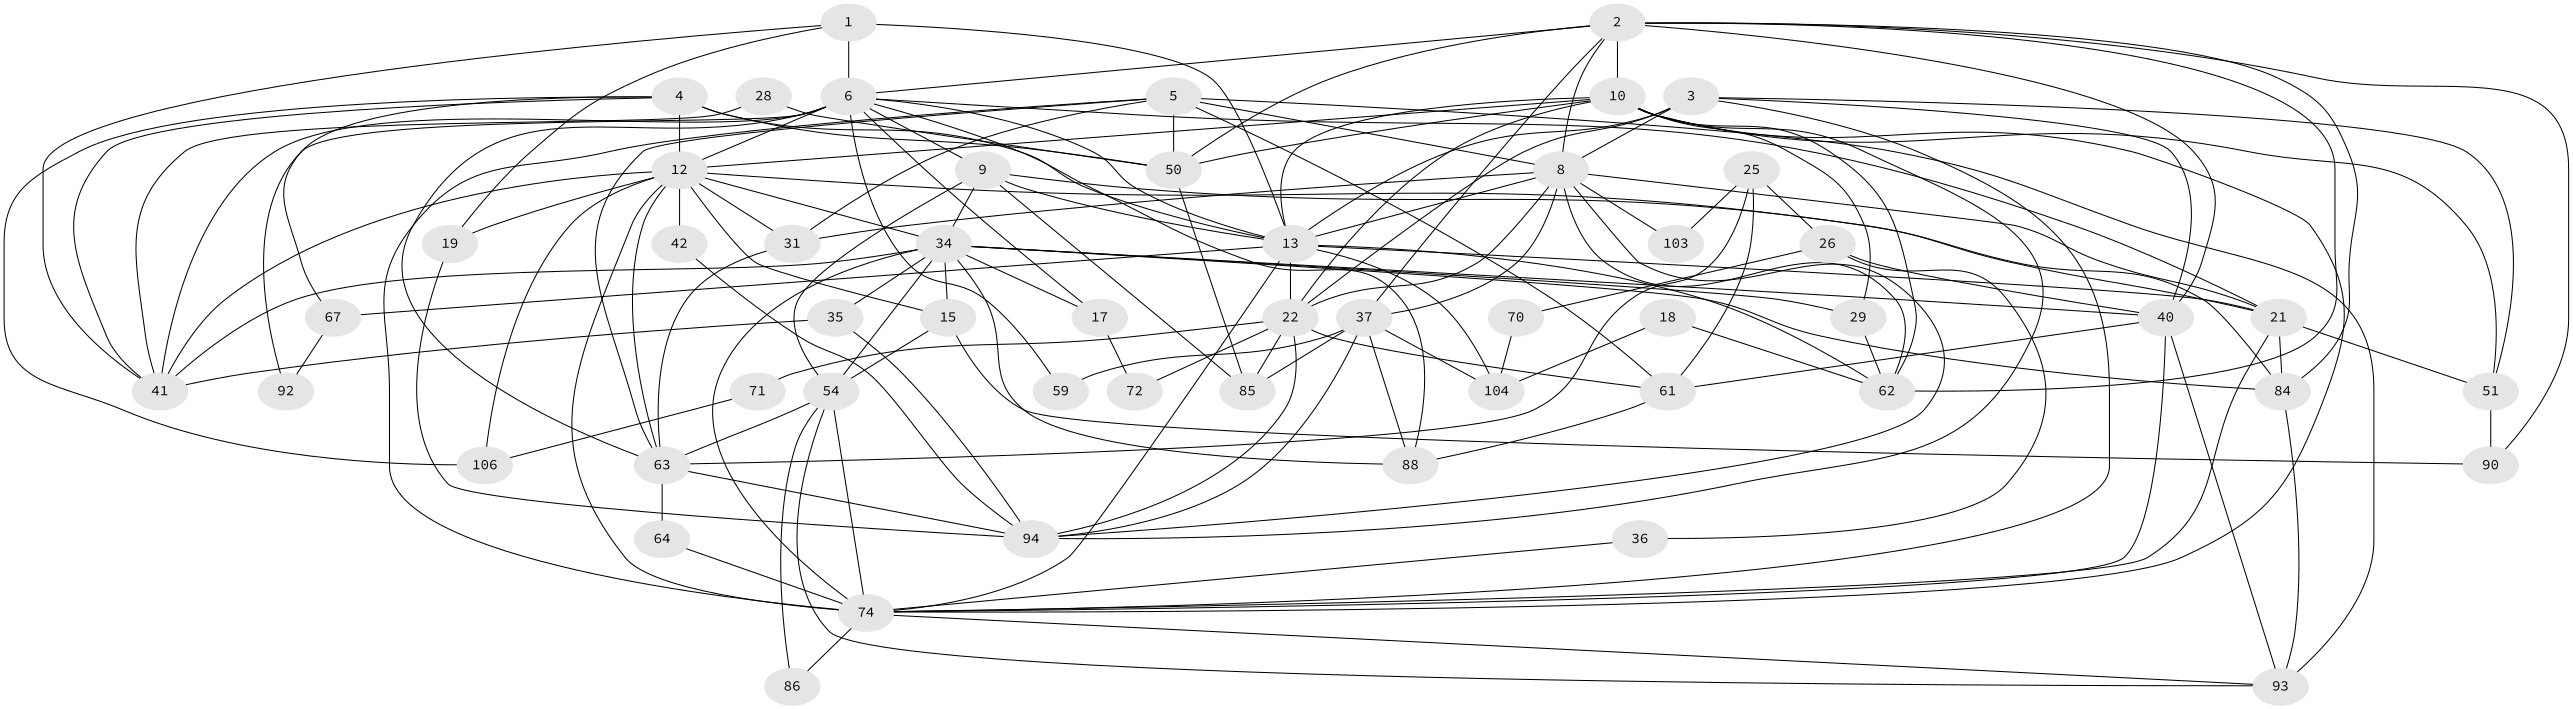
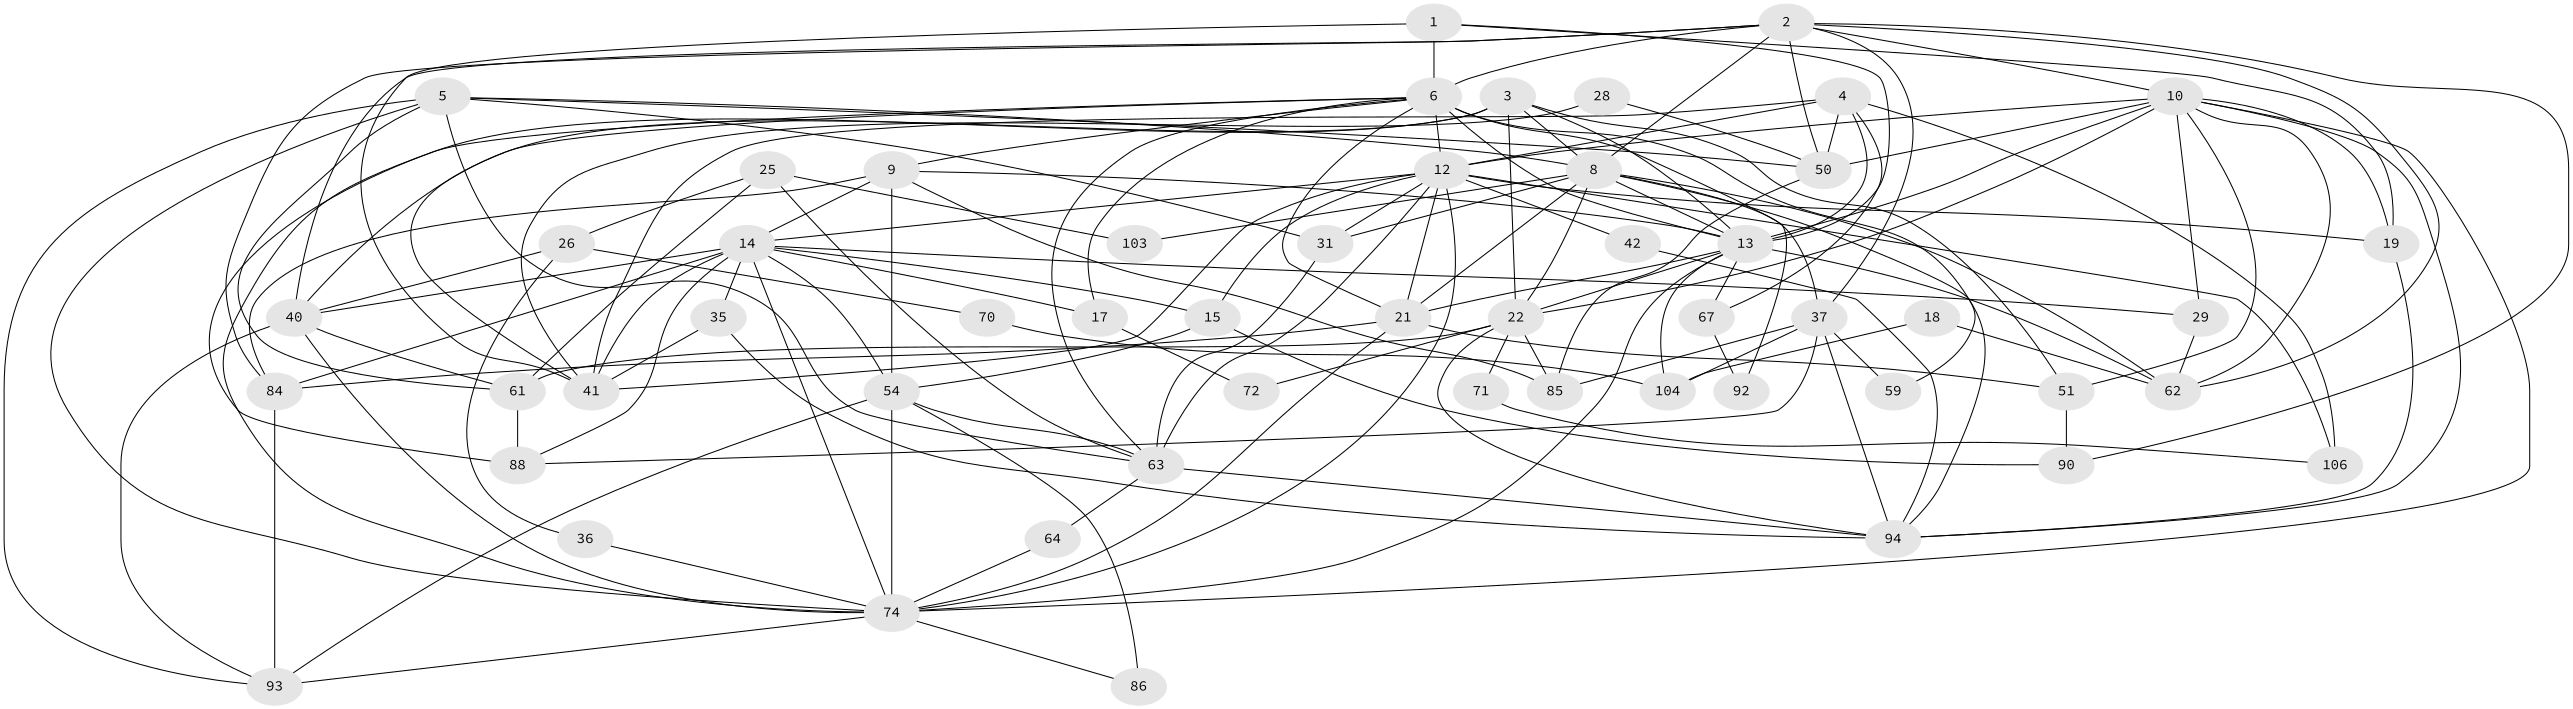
edge "10" -- "19": added
node "34": label "34" -> "14"
